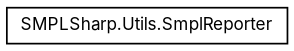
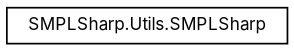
node "SMPLSharp.Utils.SmplReporter": label "SMPLSharp.Utils.SmplReporter" -> "SMPLSharp.Utils.SMPLSharp"
